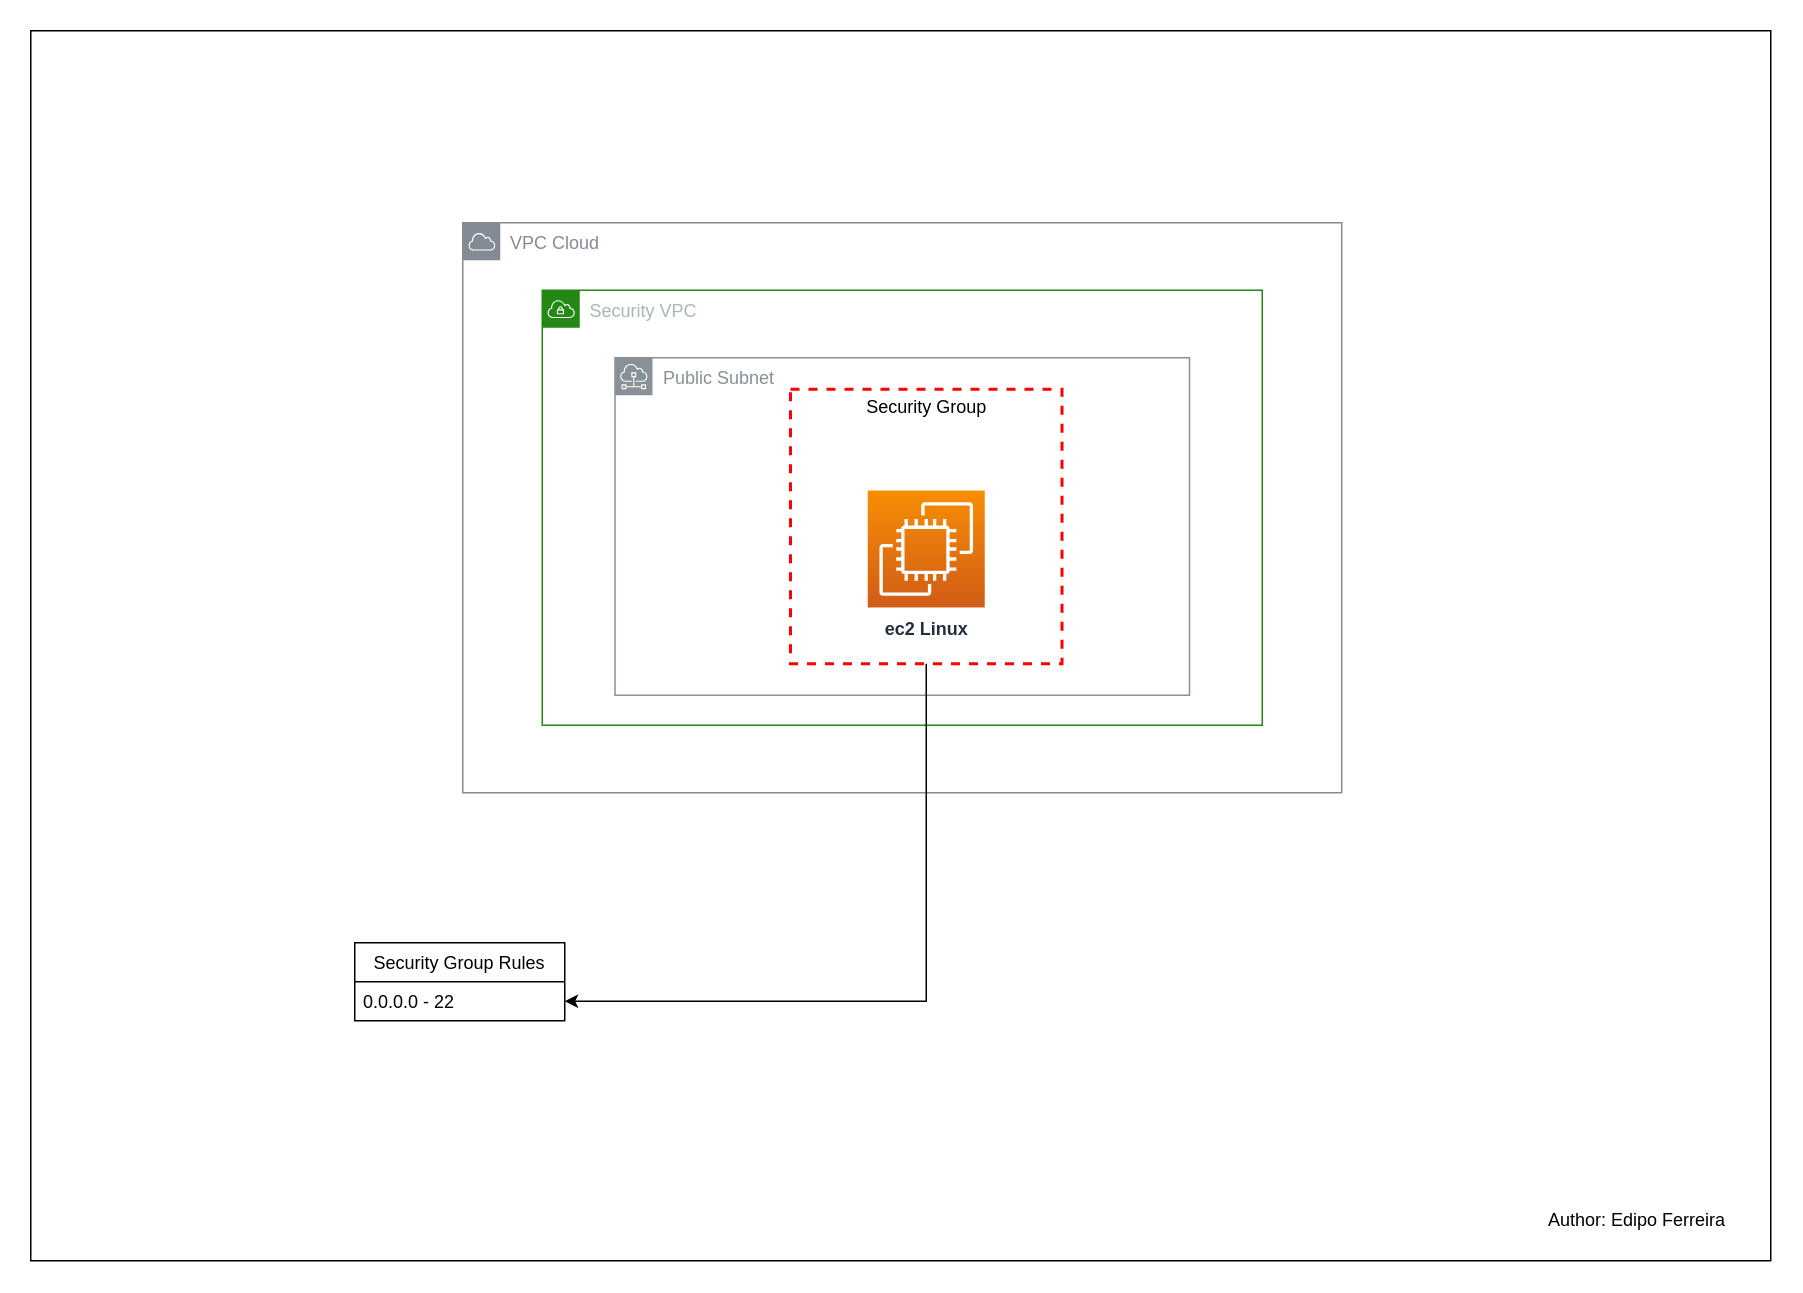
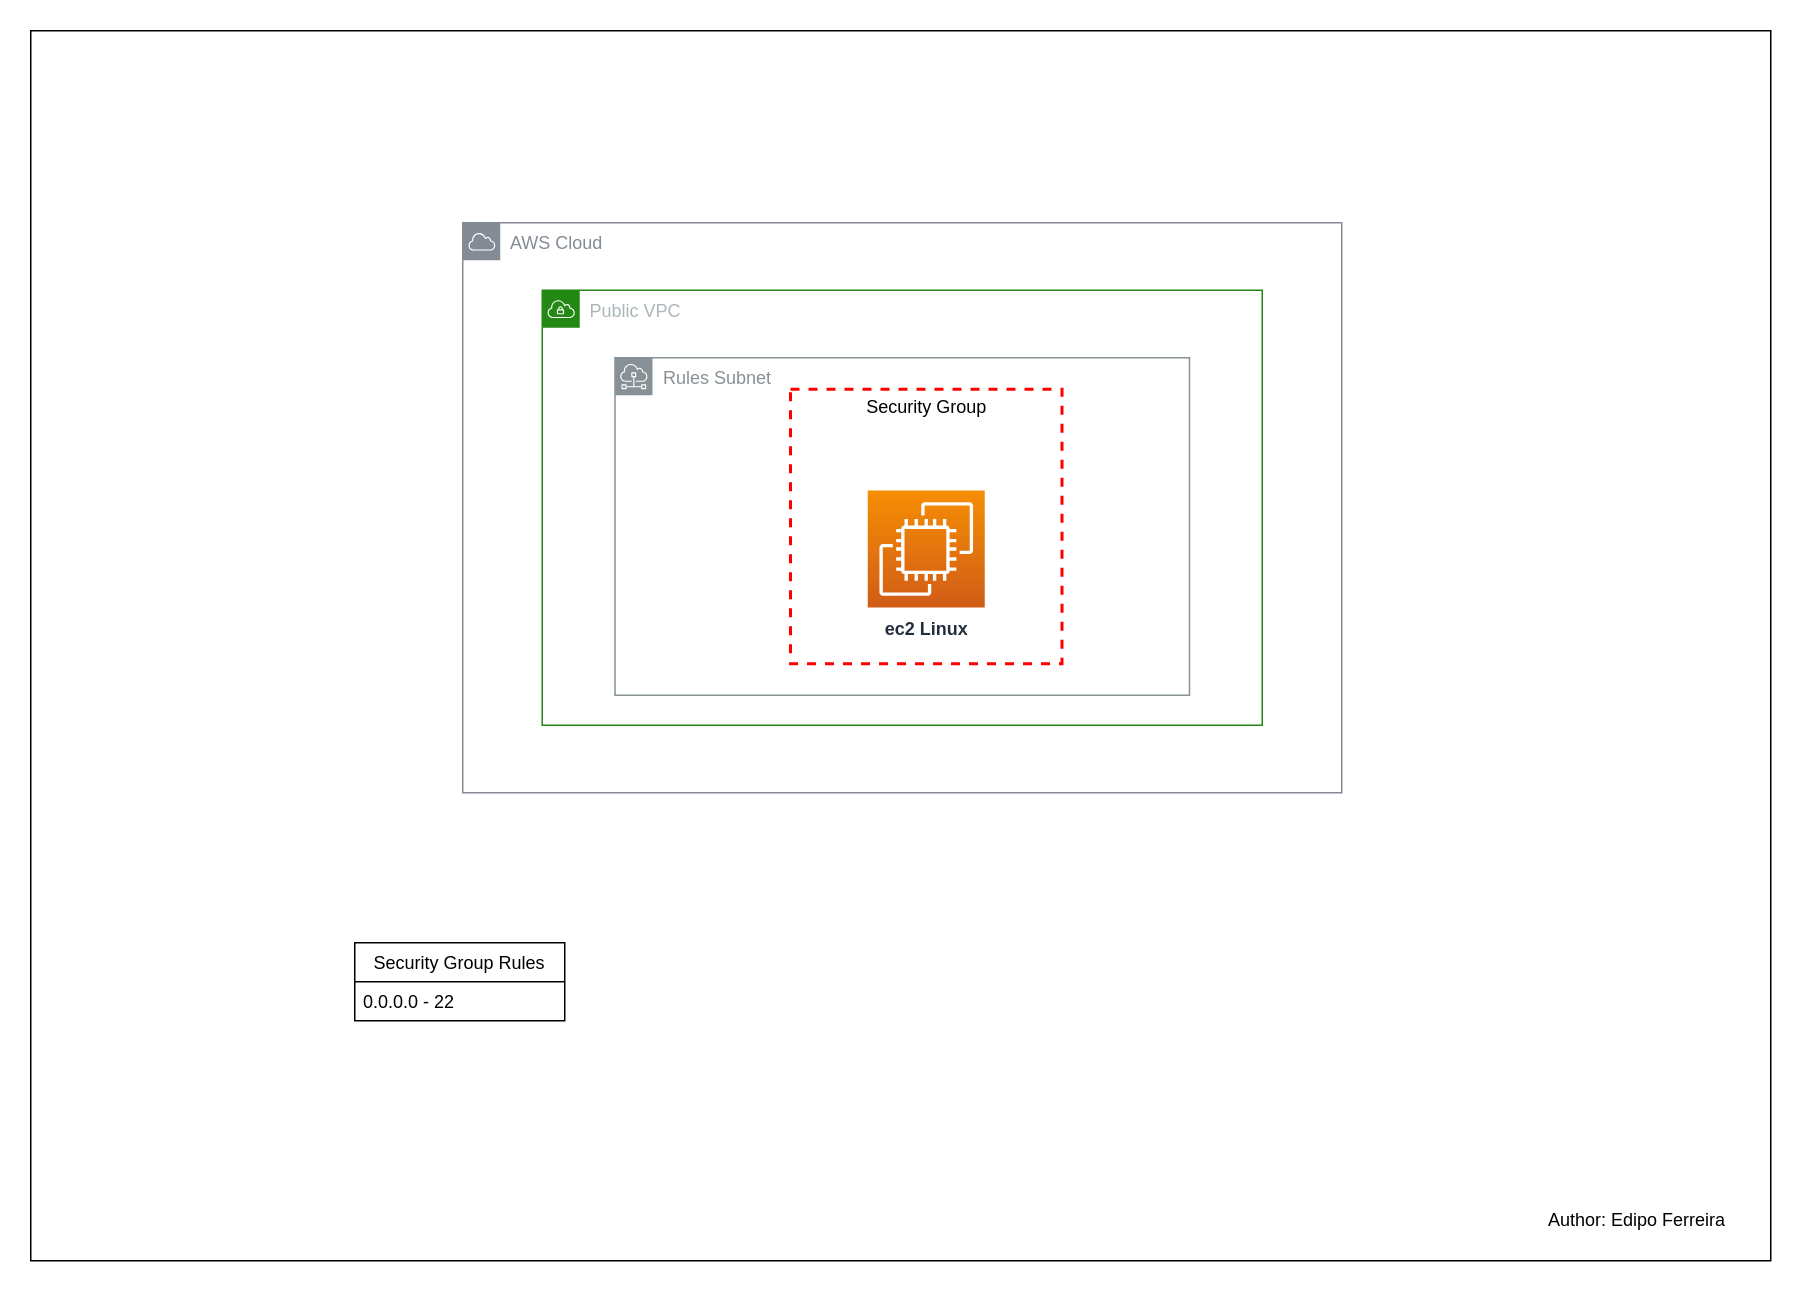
node "VPC Cloud": label "VPC Cloud" -> "AWS Cloud"
node "Security VPC": label "Security VPC" -> "Public VPC"
node "Public Subnet": label "Public Subnet" -> "Rules Subnet"
edge "Security Group" -> "0.0.0.0 - 22": removed
